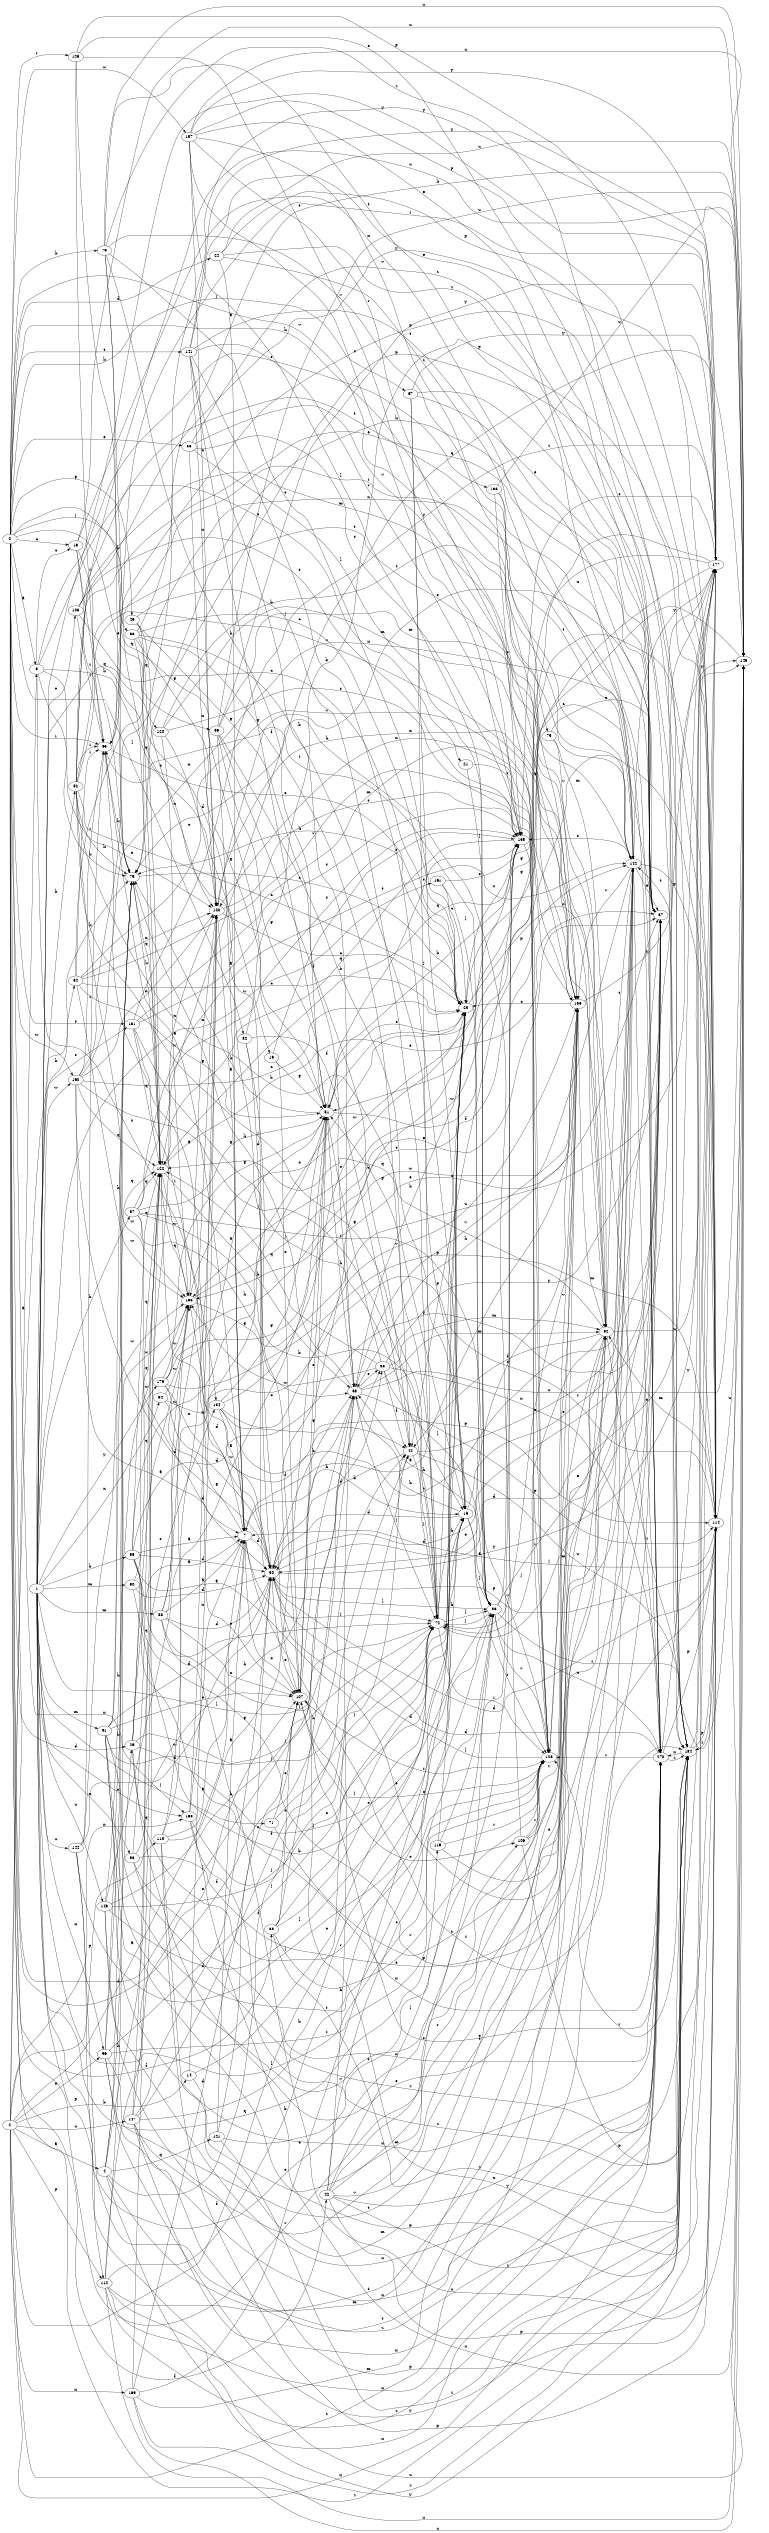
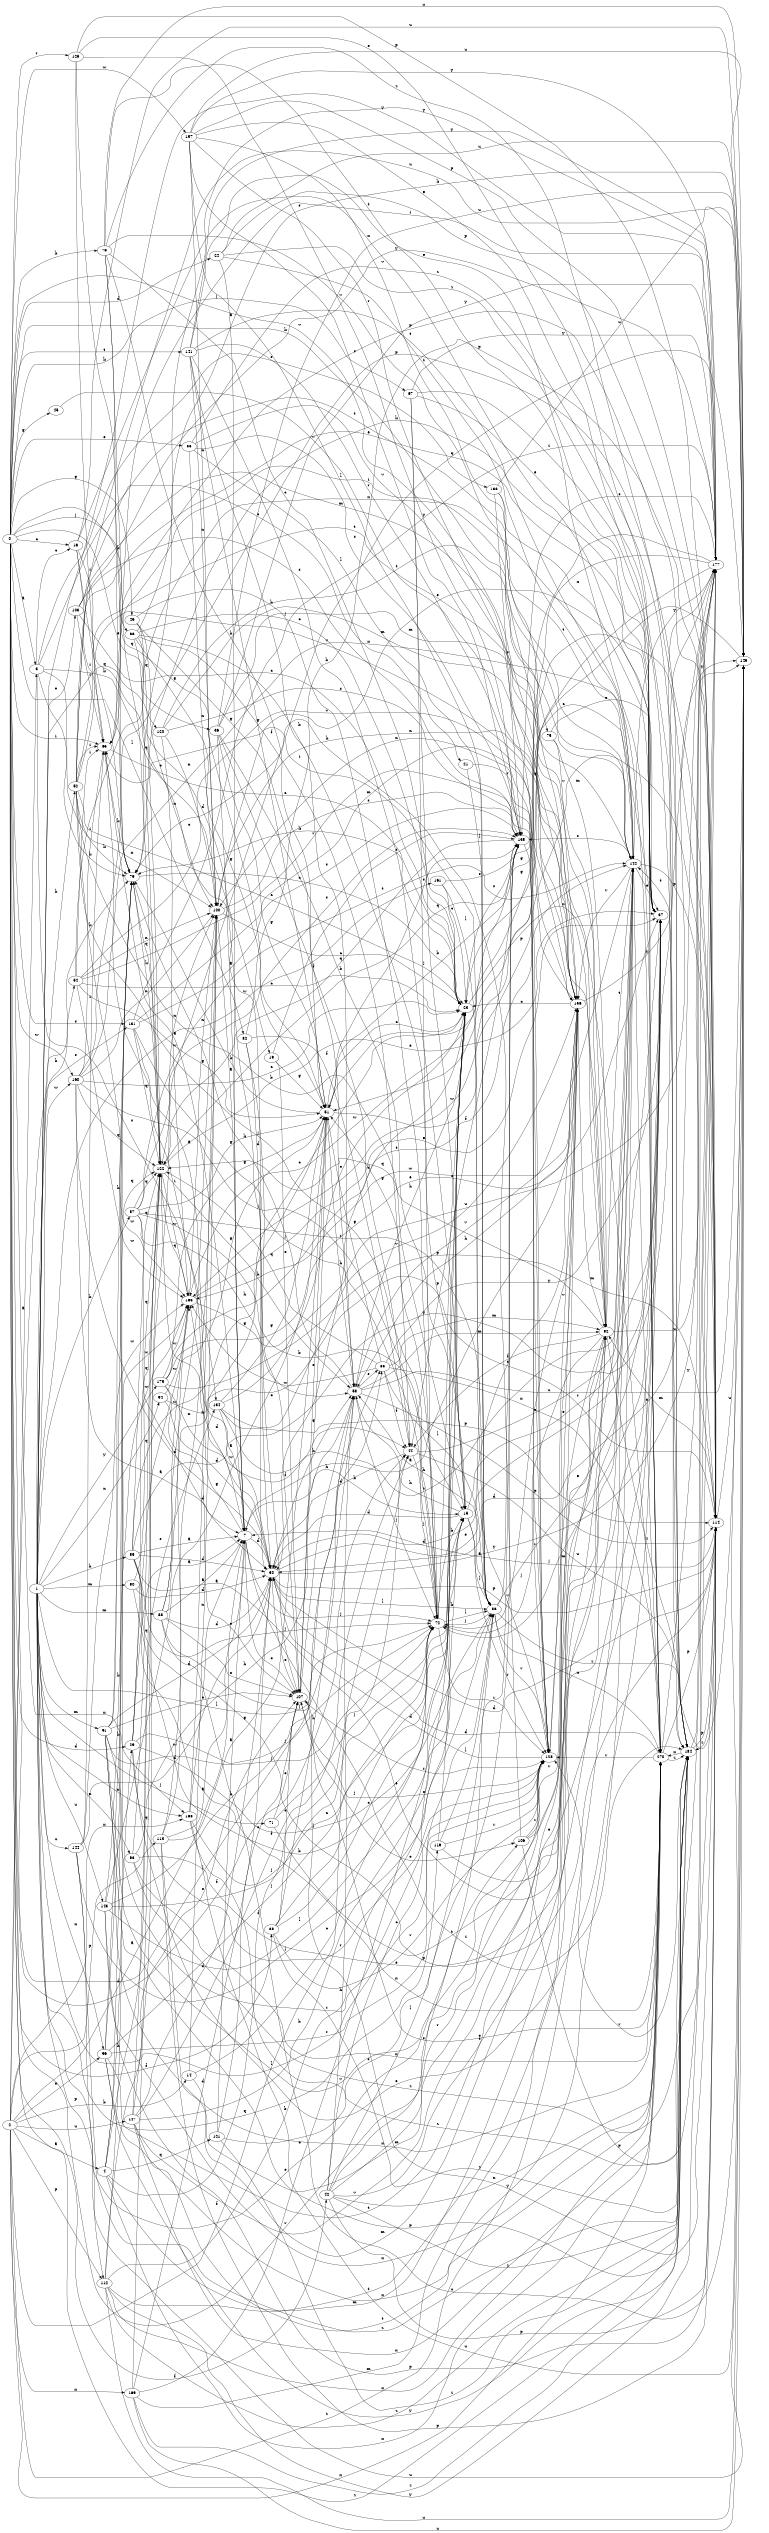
node "45": added
